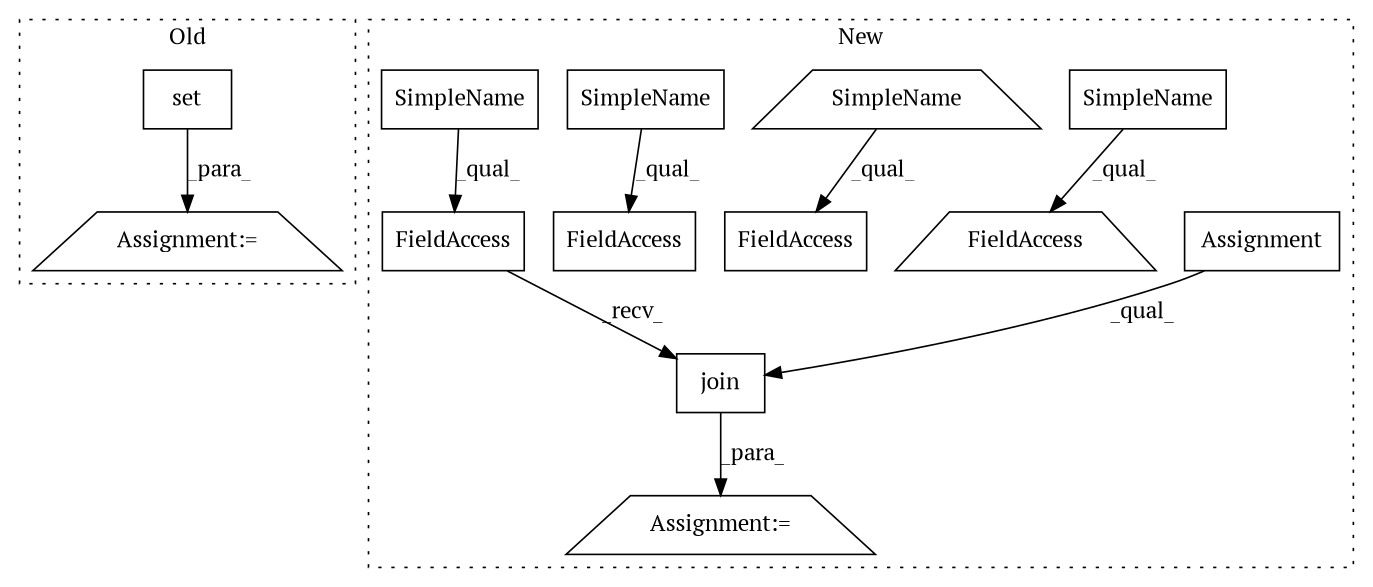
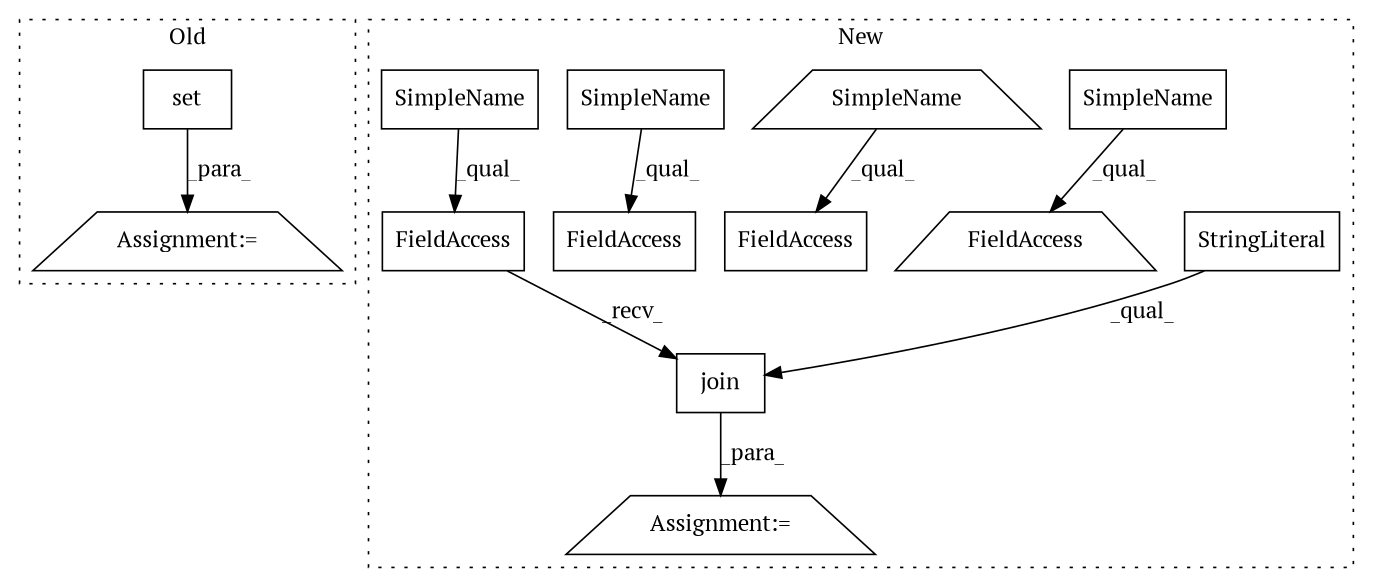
node "Assignment": label "Assignment" -> "StringLiteral"
